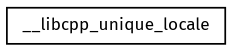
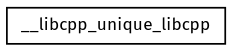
node "__libcpp_unique_locale": label "__libcpp_unique_locale" -> "__libcpp_unique_libcpp"
